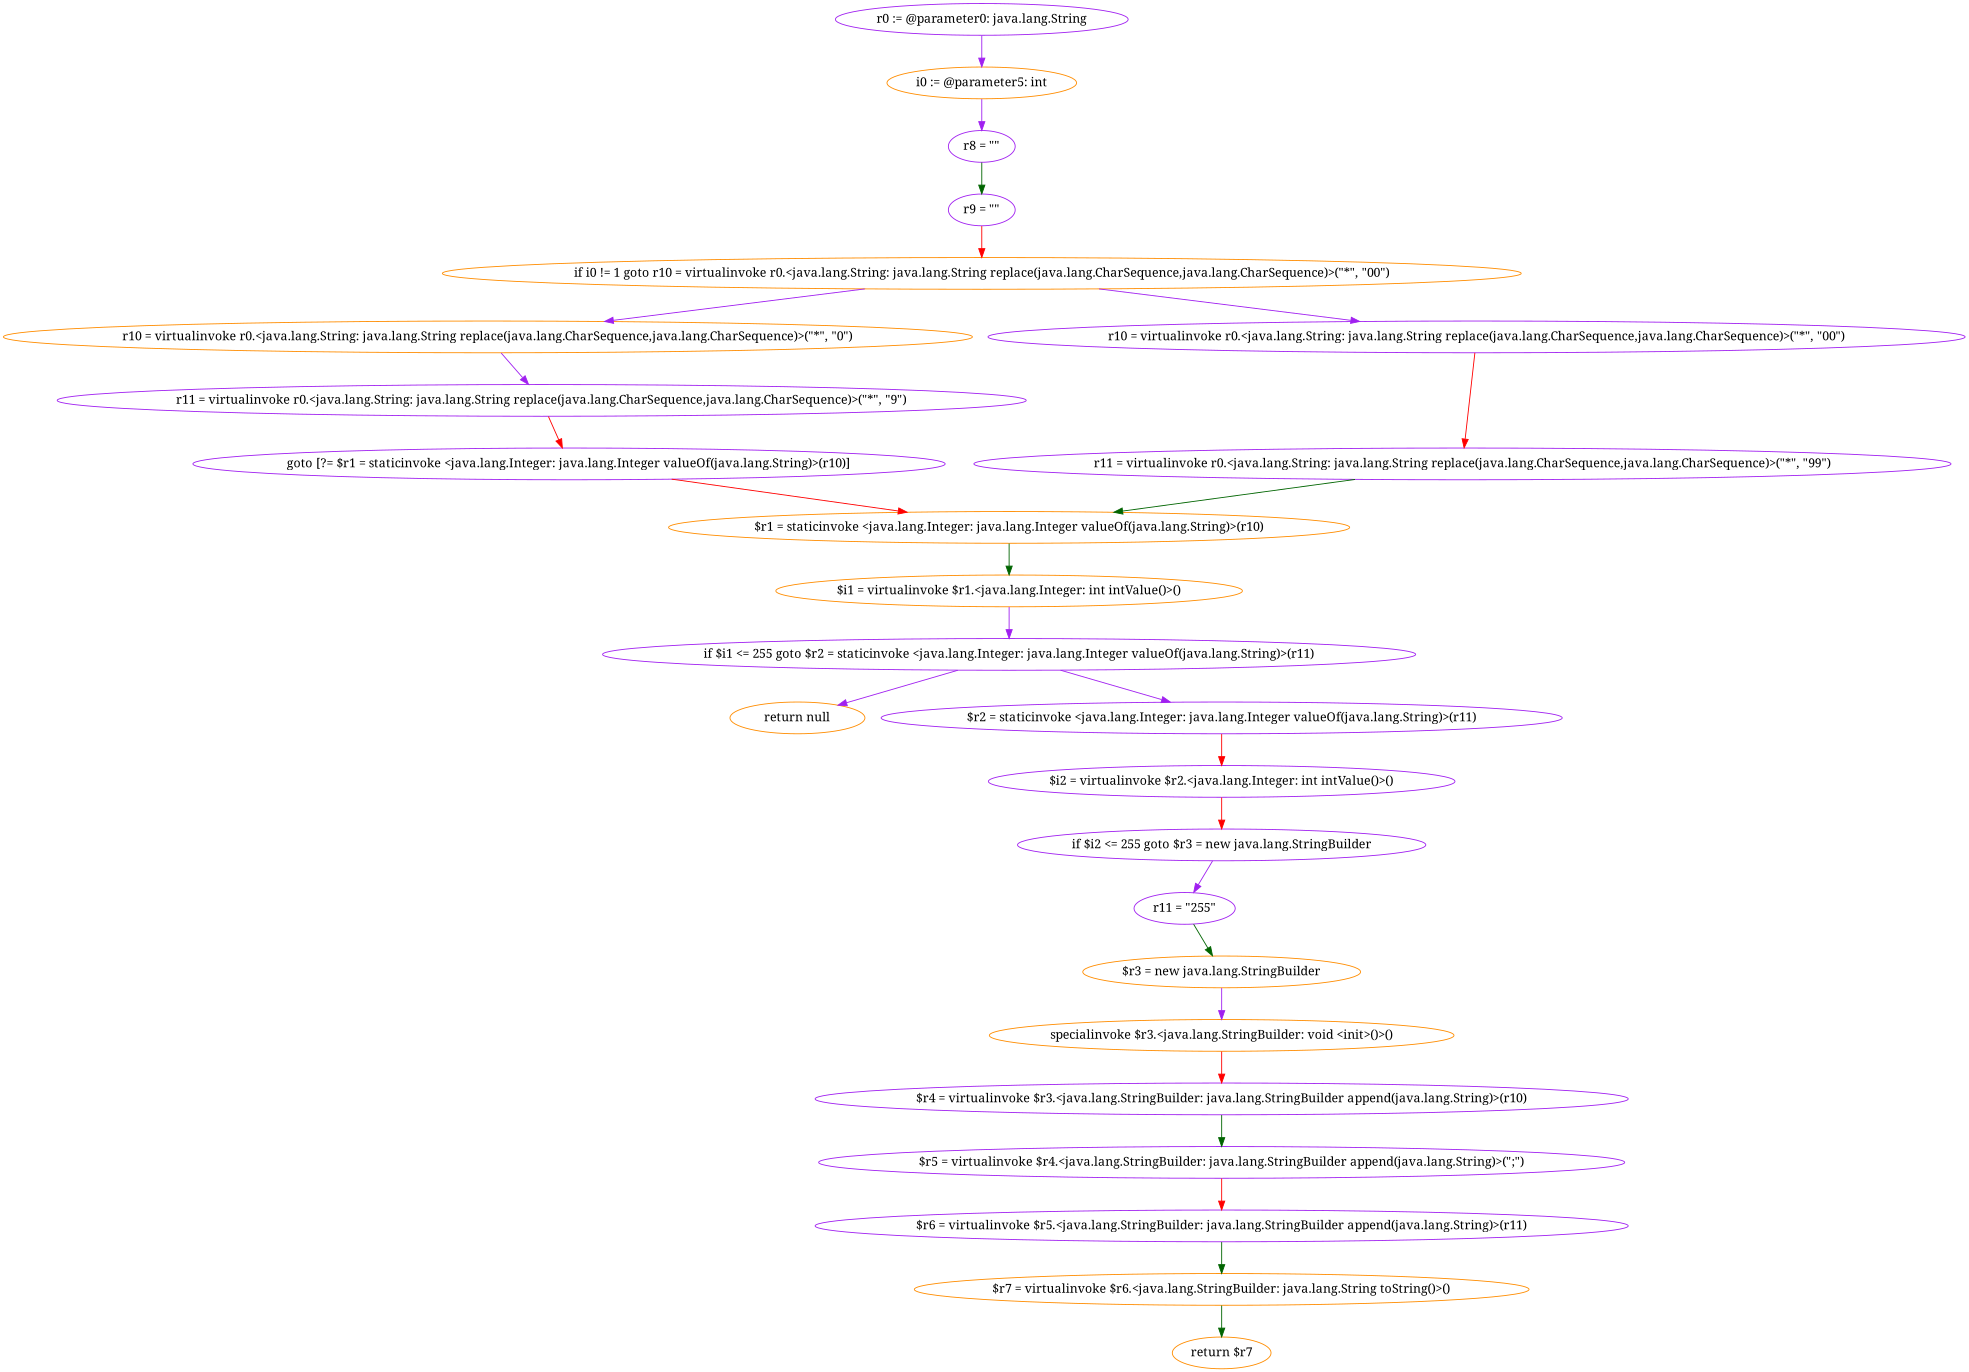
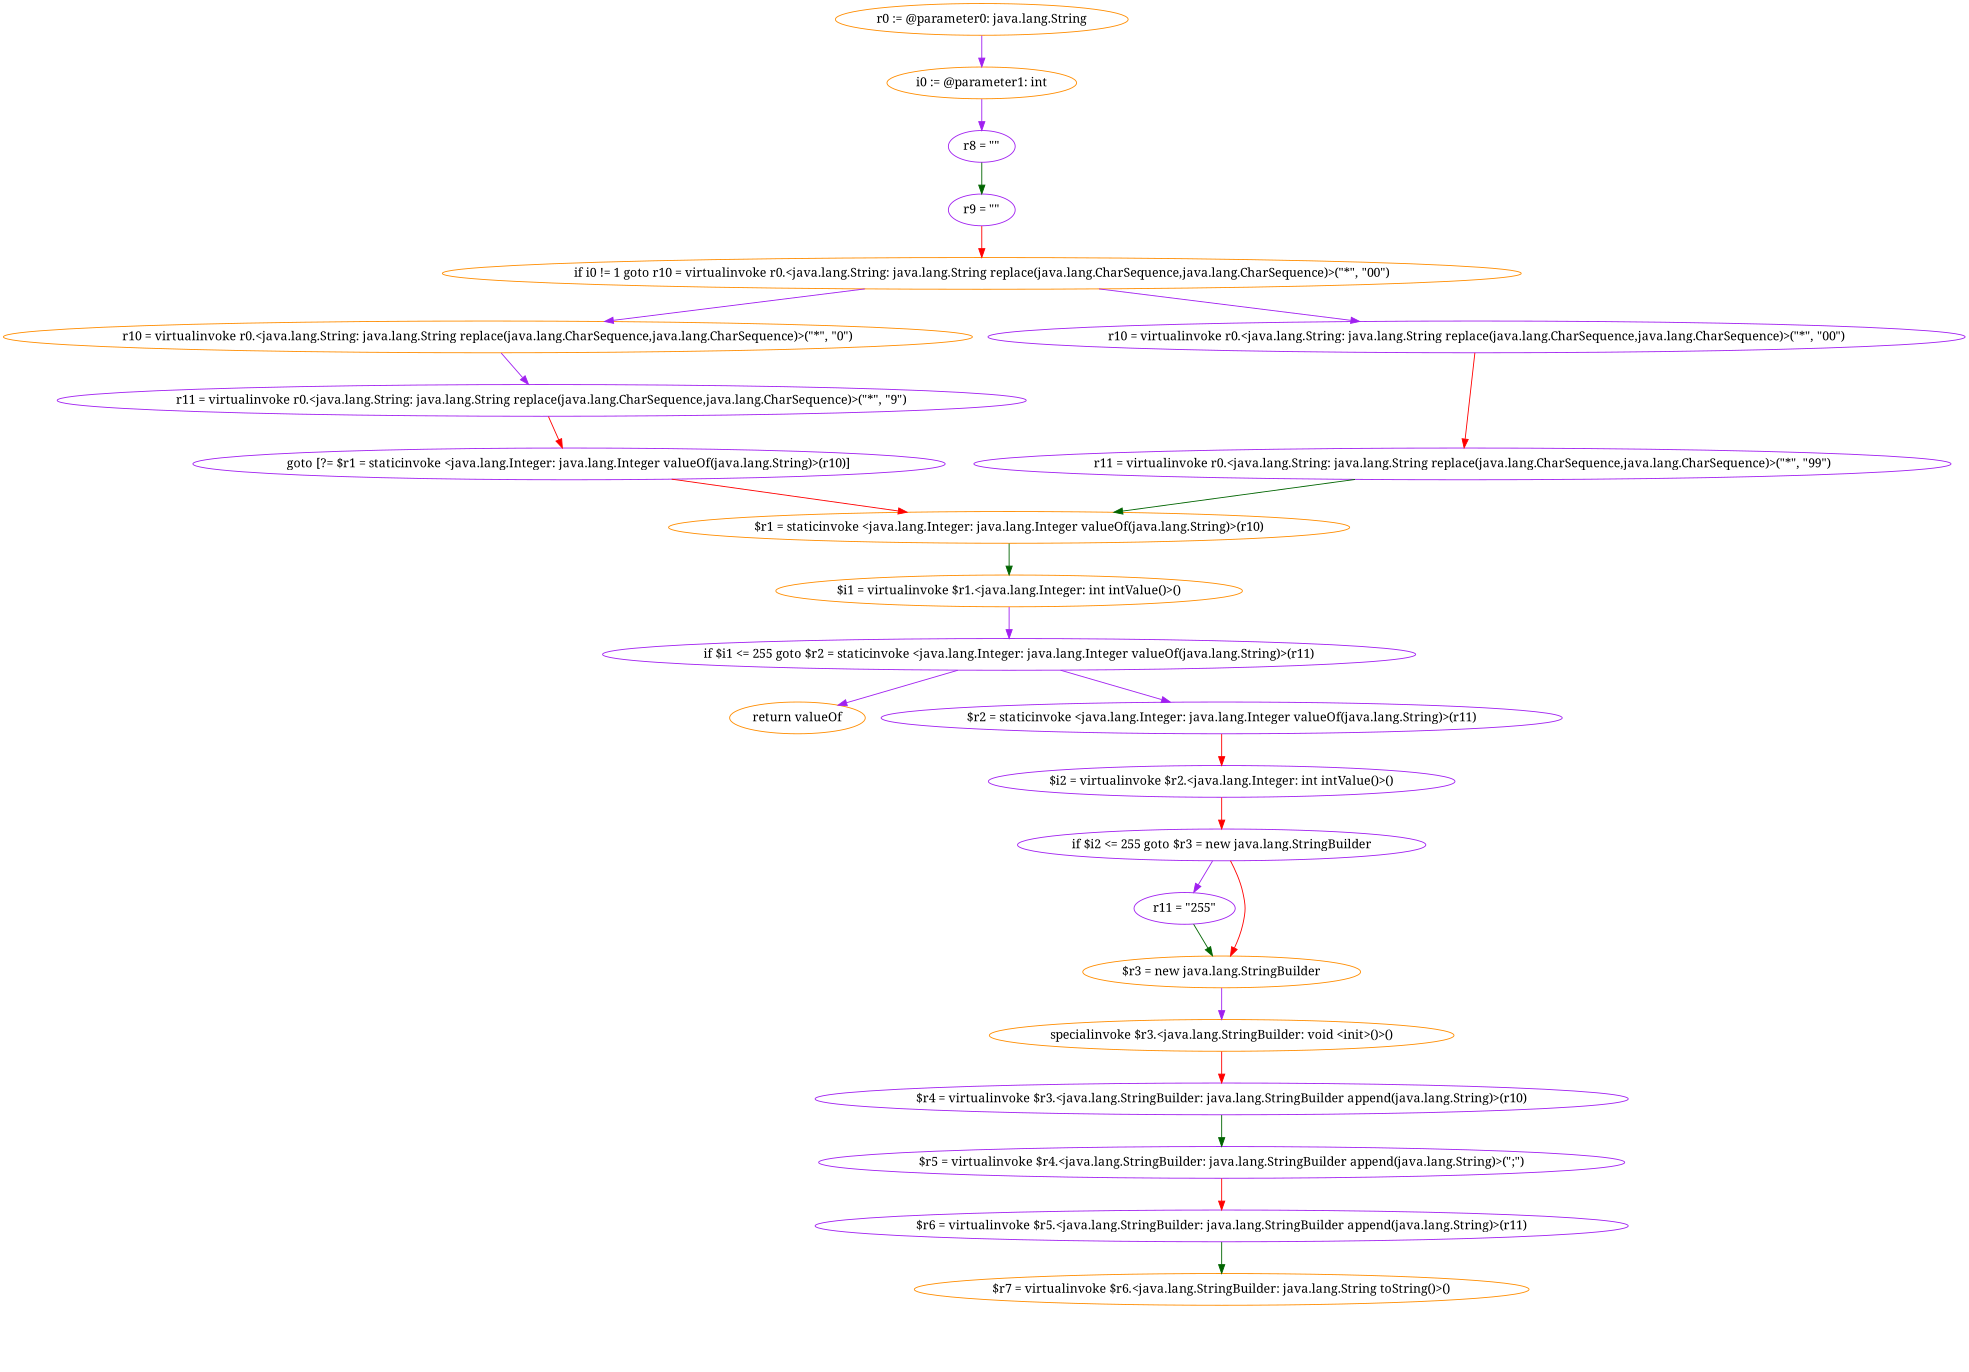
node "r0 := @parameter0: java.lang.String": color purple -> darkorange
node "i0 := @parameter5: int": label "i0 := @parameter5: int" -> "i0 := @parameter1: int"
node "return null": label "return null" -> "return valueOf"
edge "if $i2 <= 255 goto $r3 = new java.lang.StringBuilder" -> "$r3 = new java.lang.StringBuilder": added
node "return $r7": removed
